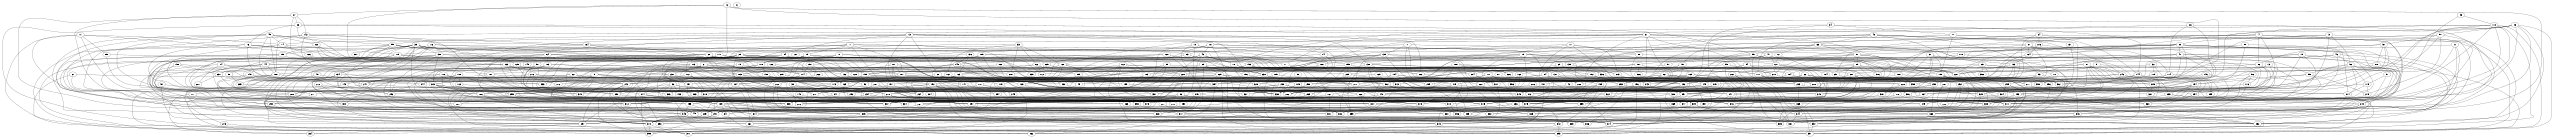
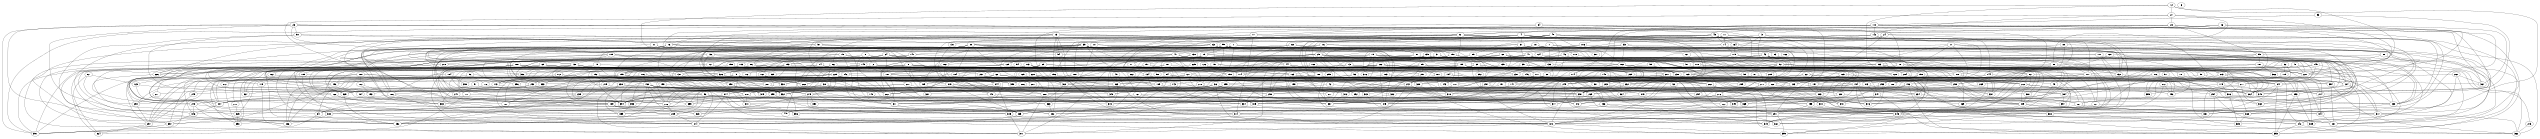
edge "30" -- "221": now "28" -- "221"
edge "50" -- "254": now "83" -- "254"
edge "329" -- "385": removed
